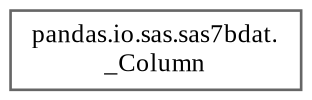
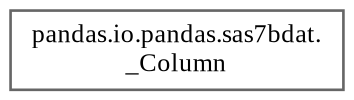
node "pandas.io.sas.sas7bdat. _Column": label "pandas.io.sas.sas7bdat. _Column" -> "pandas.io.pandas.sas7bdat. _Column"
